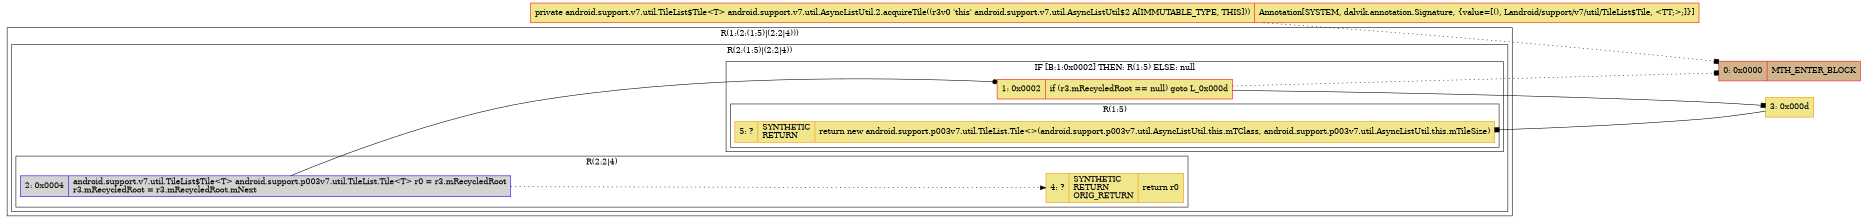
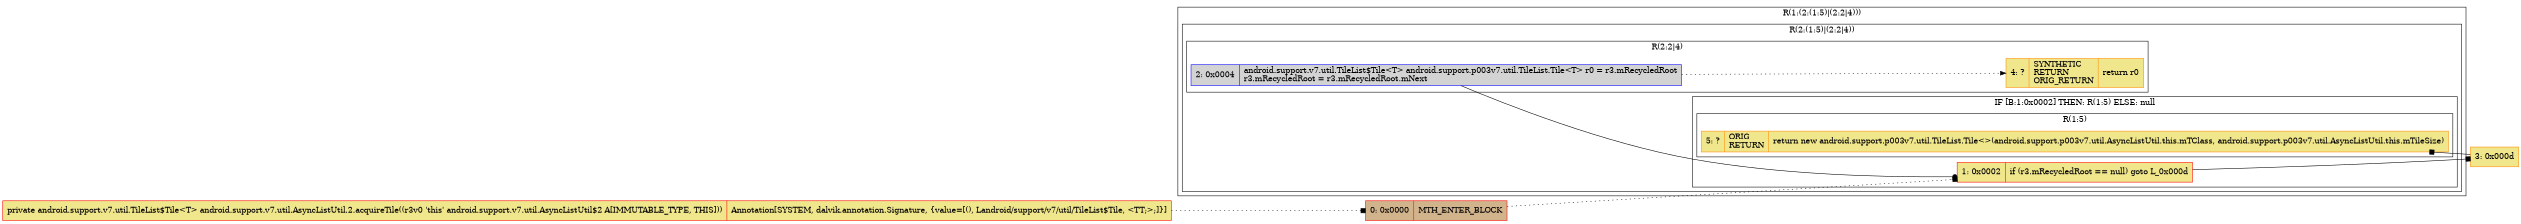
edge "1: 0x0002" -> "0: 0x0000": reversed
node "5: ?": text "SYNTHETIC" -> "ORIG"
